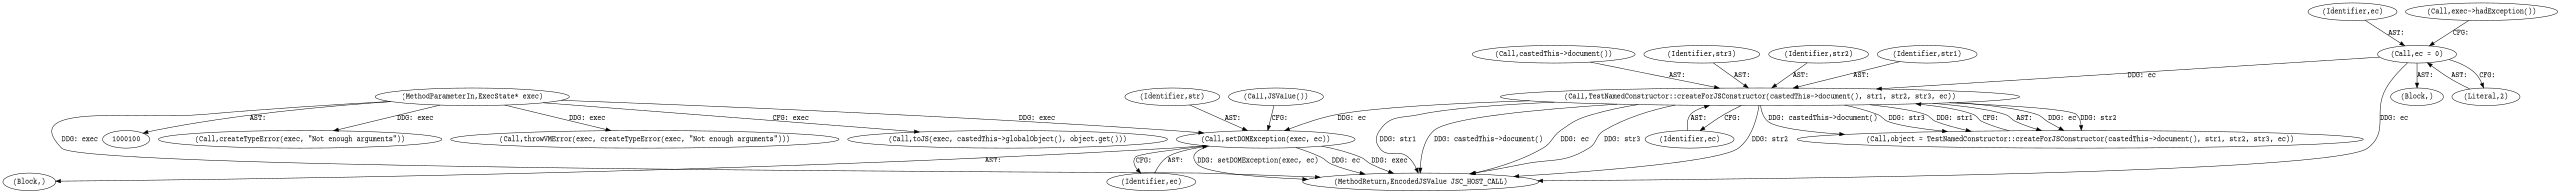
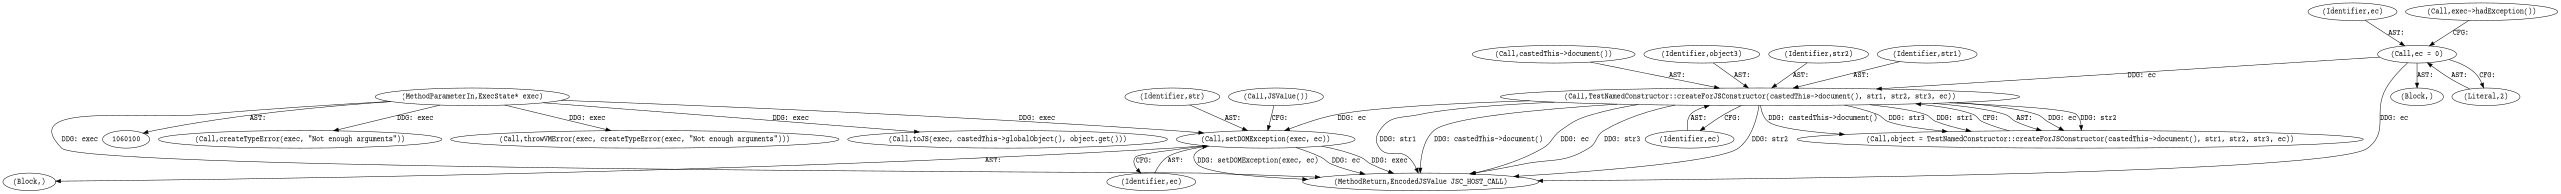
node "(Identifier,str3)": label "(Identifier,str3)" -> "(Identifier,object3)"
edge "(MethodParameterIn,ExecState* exec)" -> "(Call,toJS(exec, castedThis->globalObject(), object.get()))": label "CFG: exec" -> "DDG: exec"
node "1000100": label "1000100" -> "1060100"
